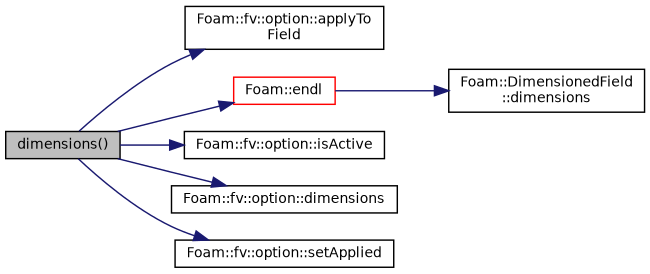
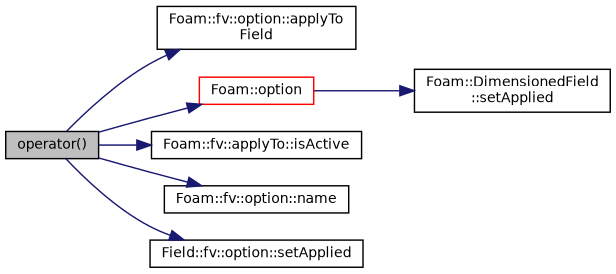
node "Foam::endl": label "Foam::endl" -> "Foam::option"
node "Foam::DimensionedField ::dimensions": label "Foam::DimensionedField ::dimensions" -> "Foam::DimensionedField ::setApplied"
node "dimensions()": label "dimensions()" -> "operator()"
node "Foam::fv::option::isActive": label "Foam::fv::option::isActive" -> "Foam::fv::applyTo::isActive"
node "Foam::fv::option::dimensions": label "Foam::fv::option::dimensions" -> "Foam::fv::option::name"
node "Foam::fv::option::setApplied": label "Foam::fv::option::setApplied" -> "Field::fv::option::setApplied"
